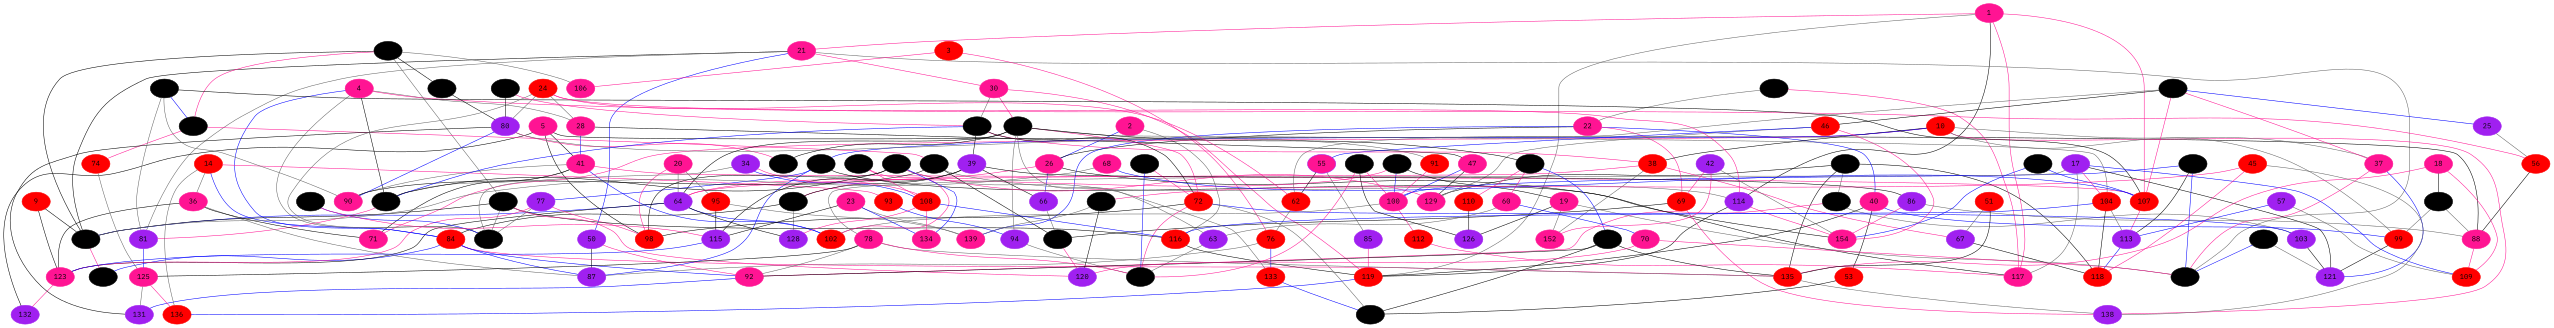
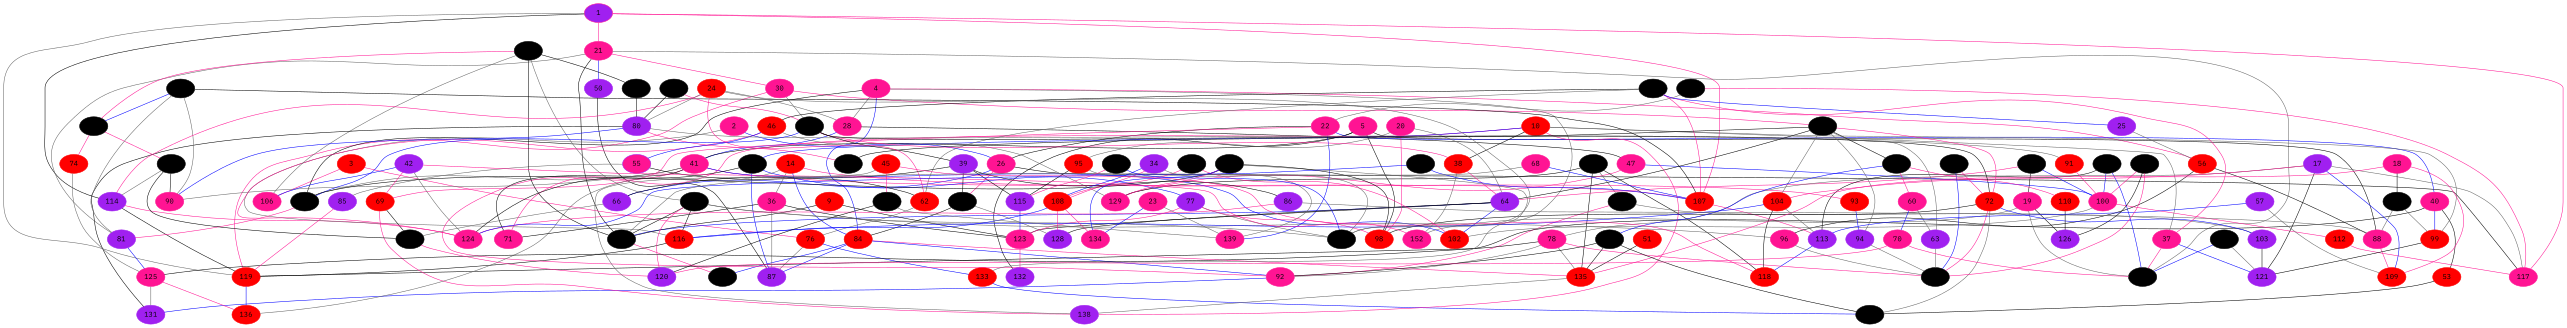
node "1": fillcolor deeppink -> purple
edge "42" -- "106": added
edge "47" -- "129": color black -> deeppink
edge "23" -- "115": removed
node "96": added
node "154": label "154" -> "124"
node "67": removed
edge "50" -- "92": now "41" -- "92"
